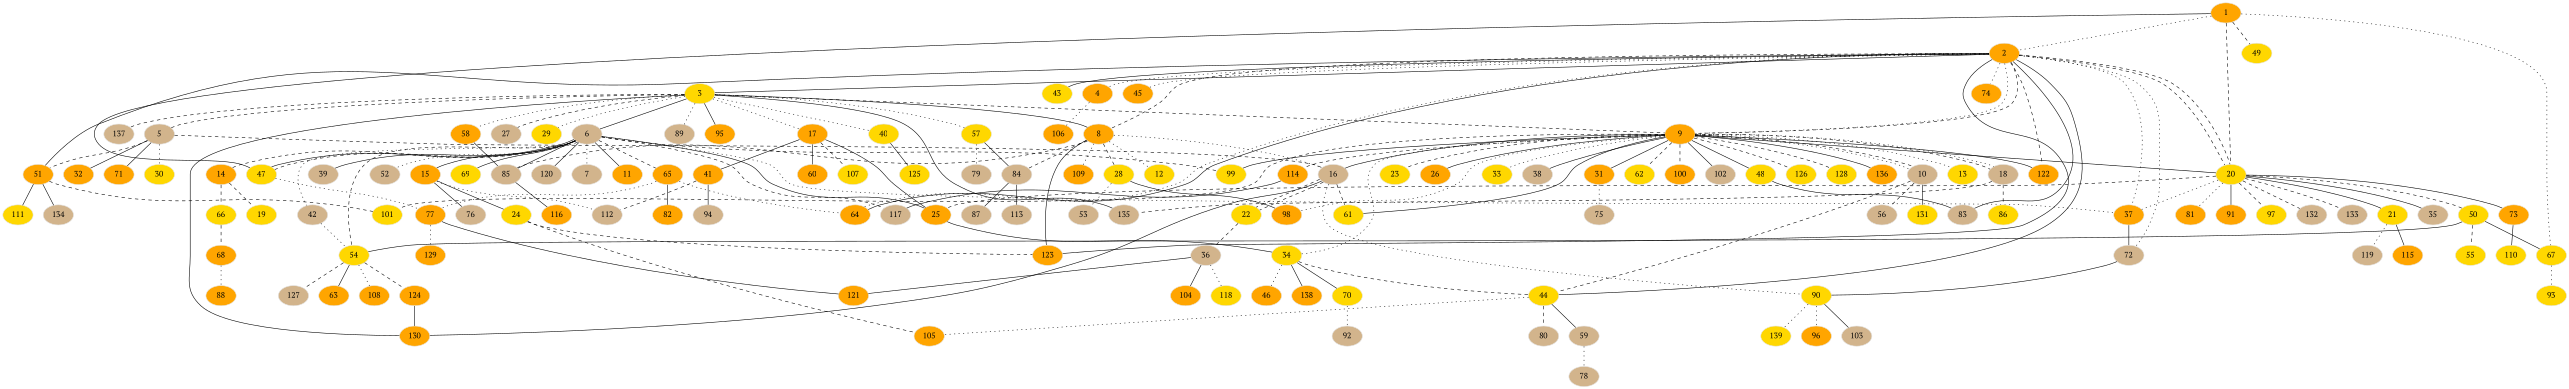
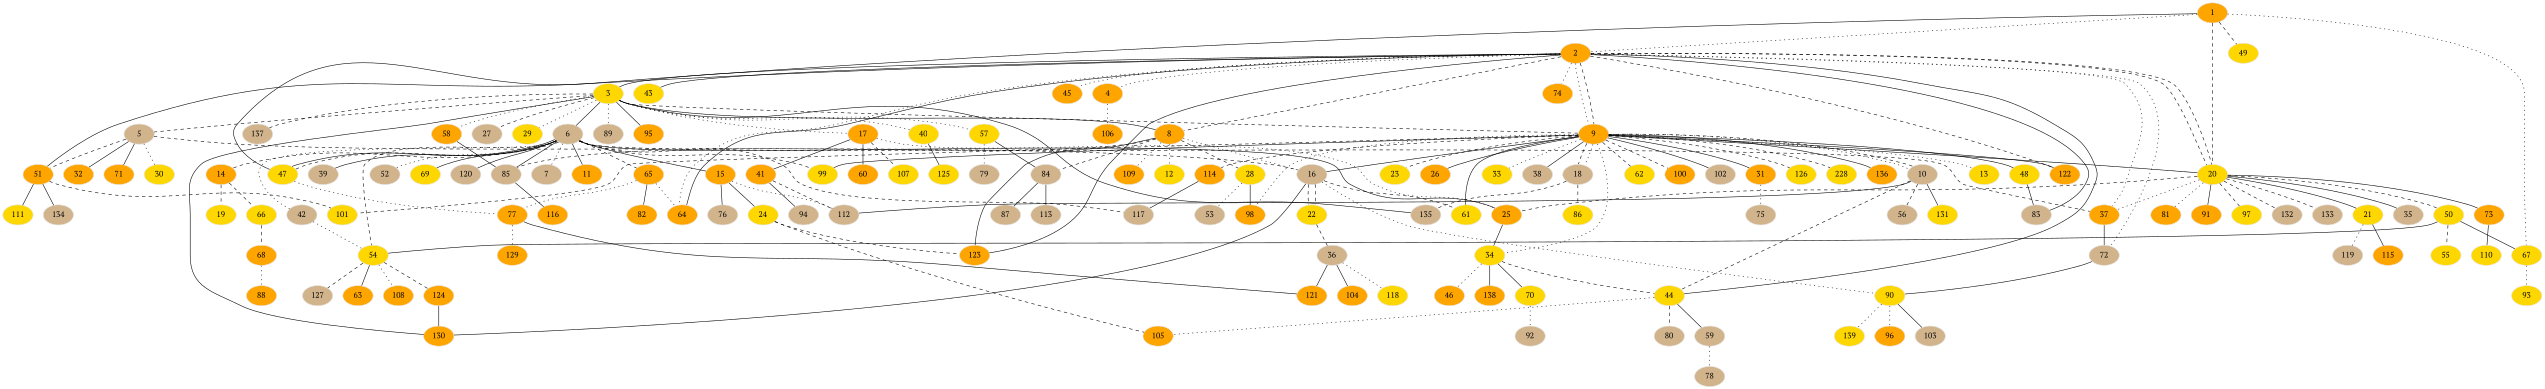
edge "17" -- "25": style solid -> dotted
node "128": label "128" -> "228"
edge "6" -- "37": style dotted -> dashed
edge "10" -- "112": added
